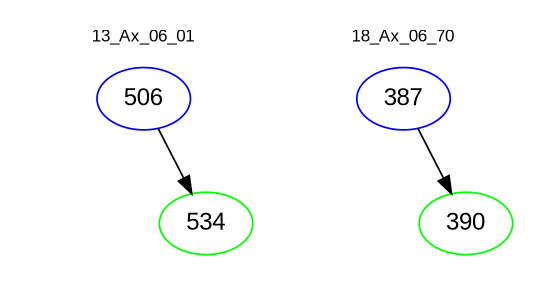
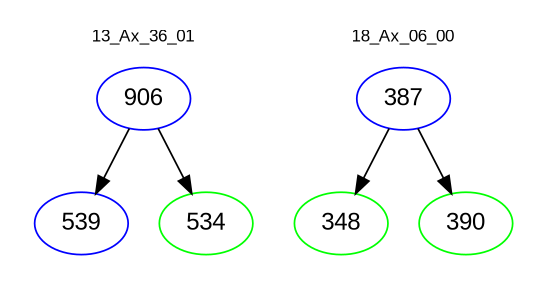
cluster "13_Ax_06_01": label "13_Ax_06_01" -> "13_Ax_36_01"
cluster "18_Ax_06_70": label "18_Ax_06_70" -> "18_Ax_06_00"
node "506": label "506" -> "906"
node "539": added
node "348": added
